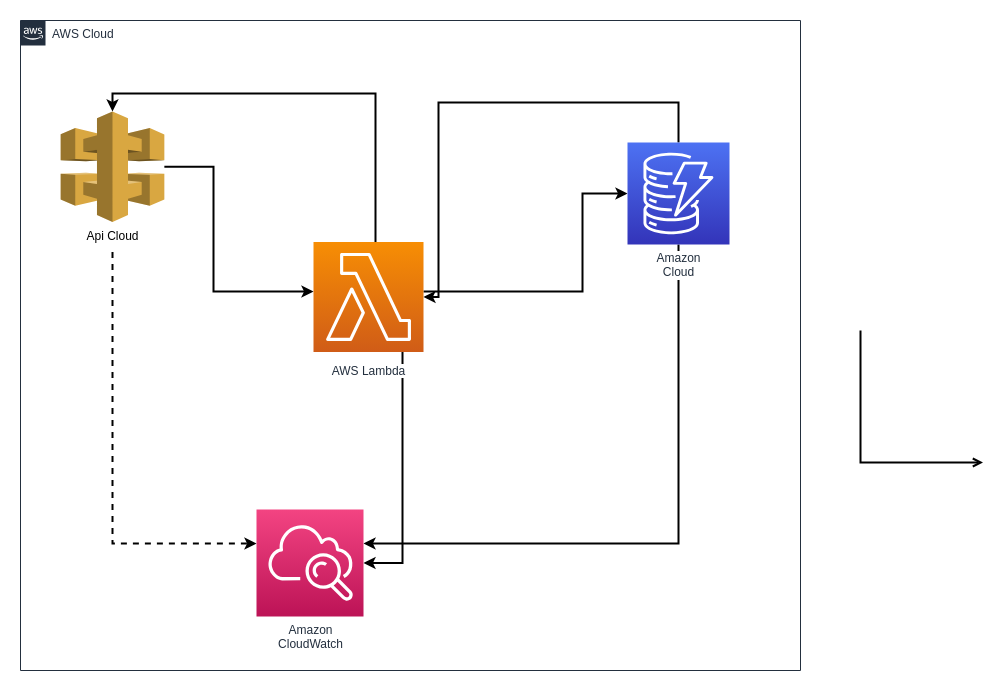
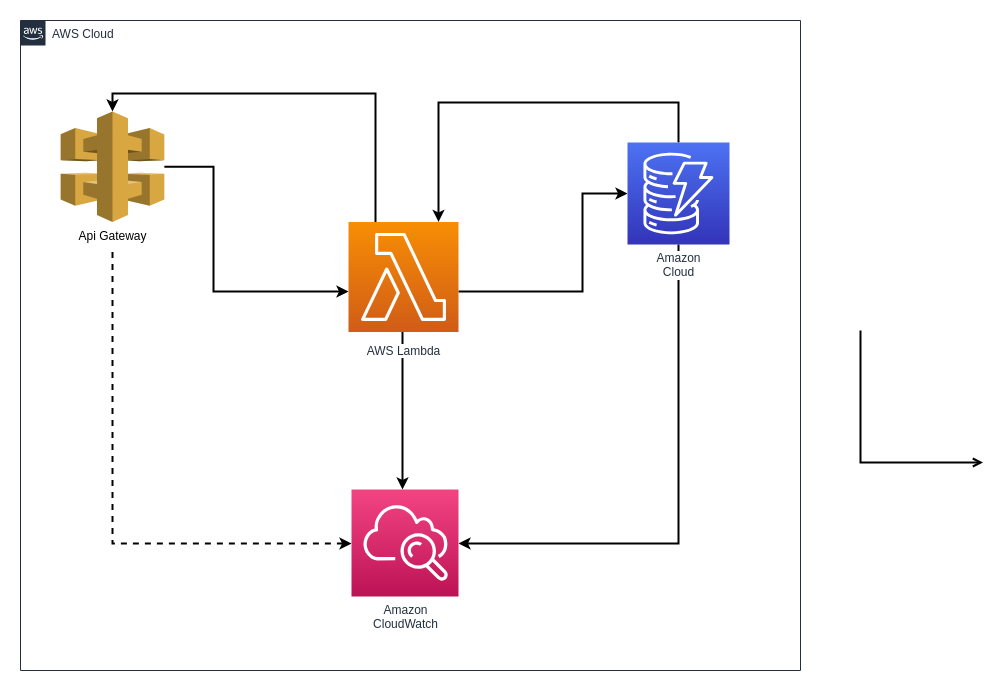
node "Api Cloud": label "Api Cloud" -> "Api Gateway"
node "AWS Lambda": moved (369, 297) -> (404, 277)
node "Amazon CloudWatch": moved (310, 563) -> (405, 543)
